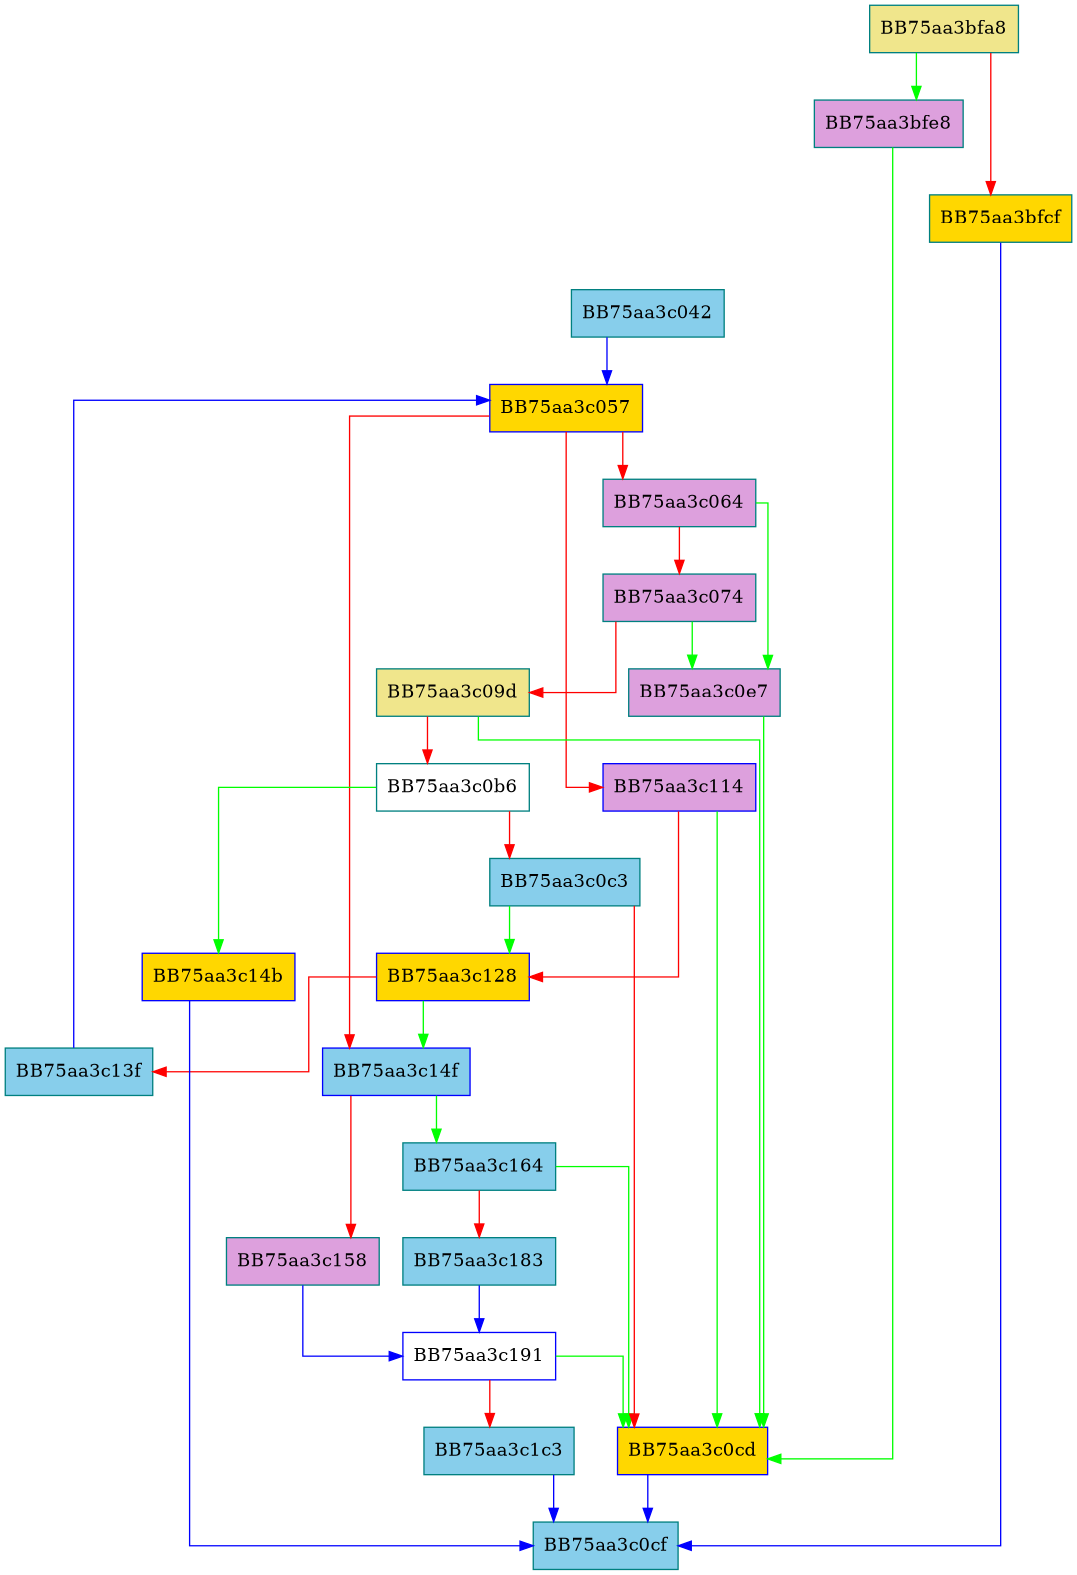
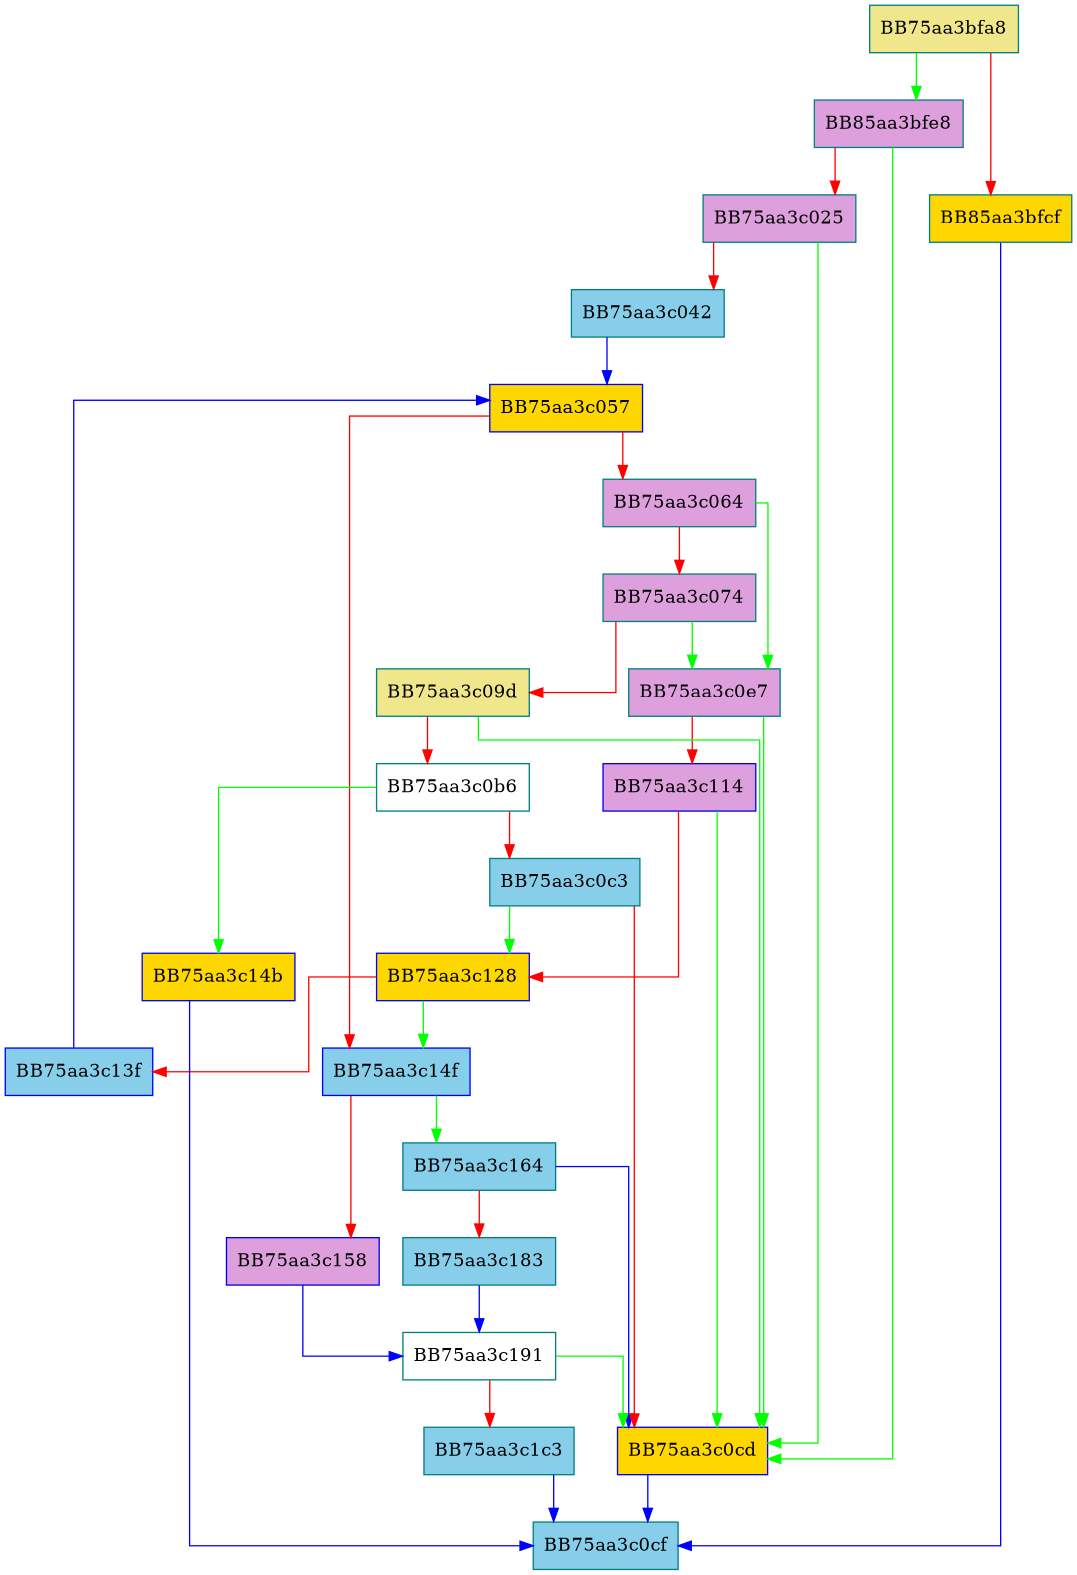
node "BB75aa3bfe8": label "BB75aa3bfe8" -> "BB85aa3bfe8"
node "BB75aa3c025": added
node "BB75aa3bfcf": label "BB75aa3bfcf" -> "BB85aa3bfcf"
edge "BB75aa3c057" -> "BB75aa3c114": now "BB75aa3c0e7" -> "BB75aa3c114"
node "BB75aa3c13f": color teal -> blue
edge "BB75aa3c164" -> "BB75aa3c0cd": color green -> blue
node "BB75aa3c158": color teal -> blue
node "BB75aa3c191": color blue -> teal
